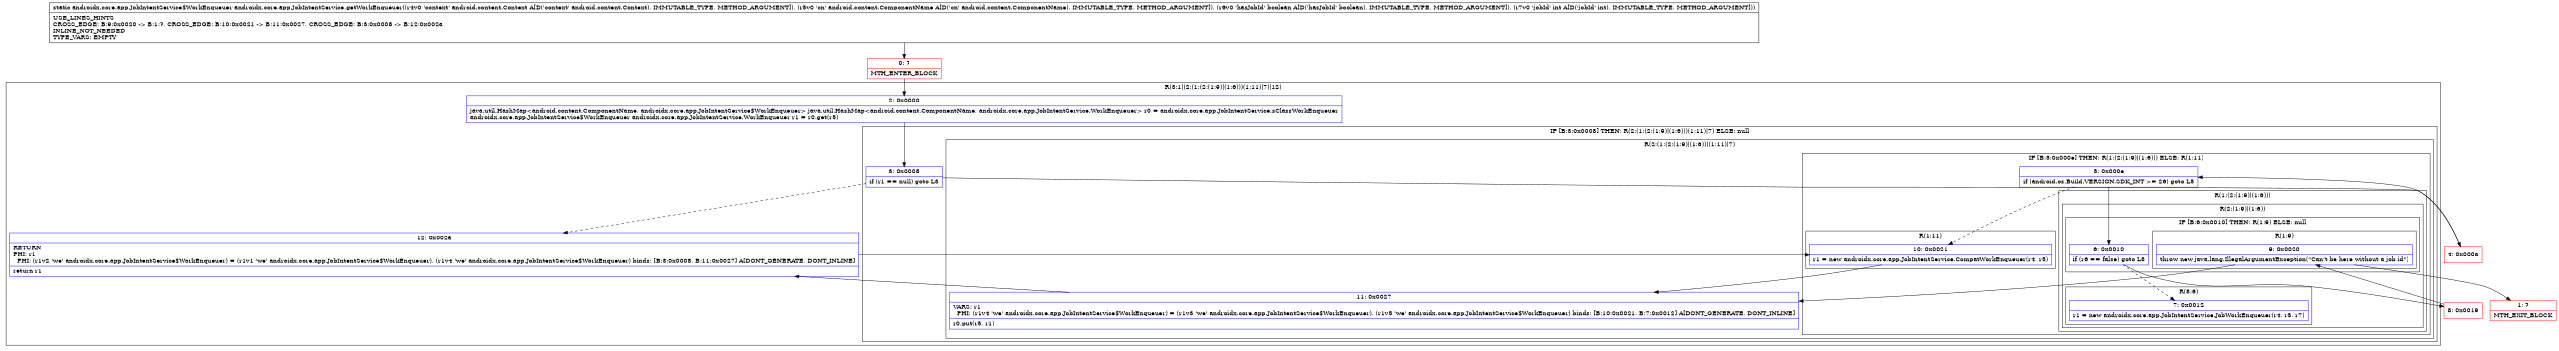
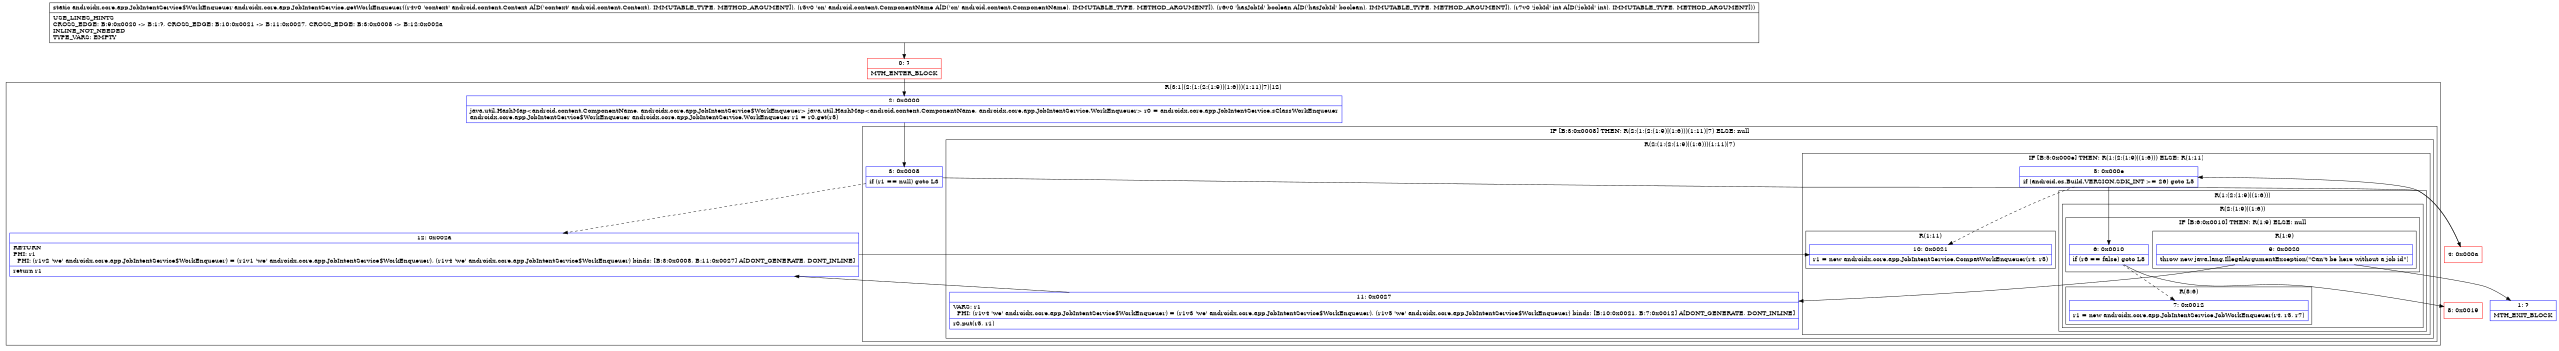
edge "10: 0x0021" -> "11: 0x0027": removed
edge "8: 0x0019" -> "9: 0x0020": removed
node "1: ?": color red -> blue
